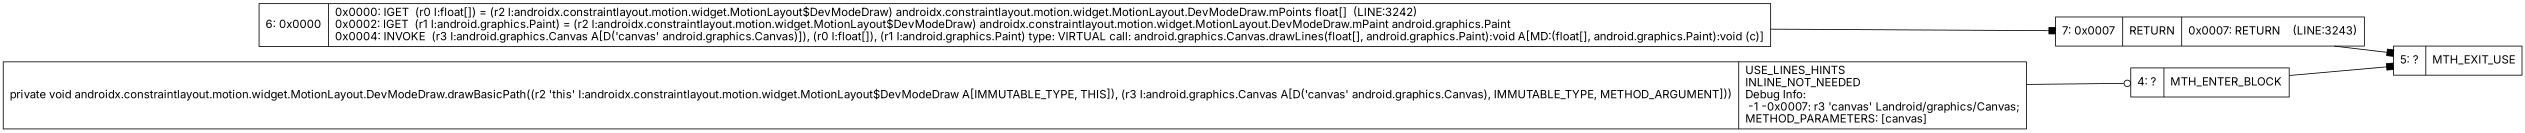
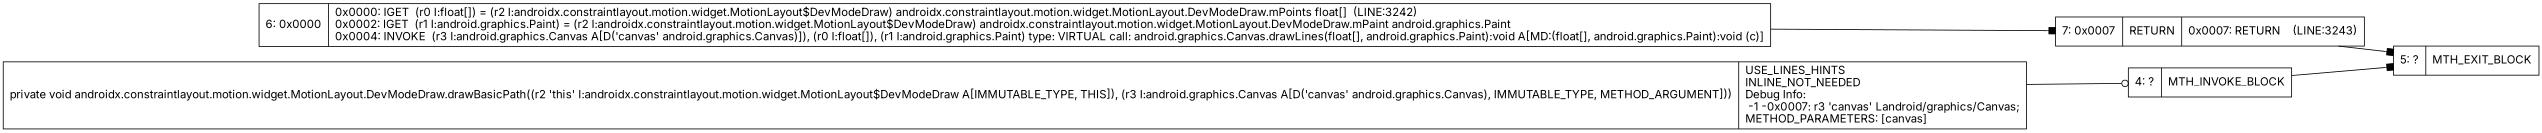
node "5: ?": text "MTH_EXIT_USE" -> "MTH_EXIT_BLOCK"
node "4: ?": text "MTH_ENTER_BLOCK" -> "MTH_INVOKE_BLOCK"
